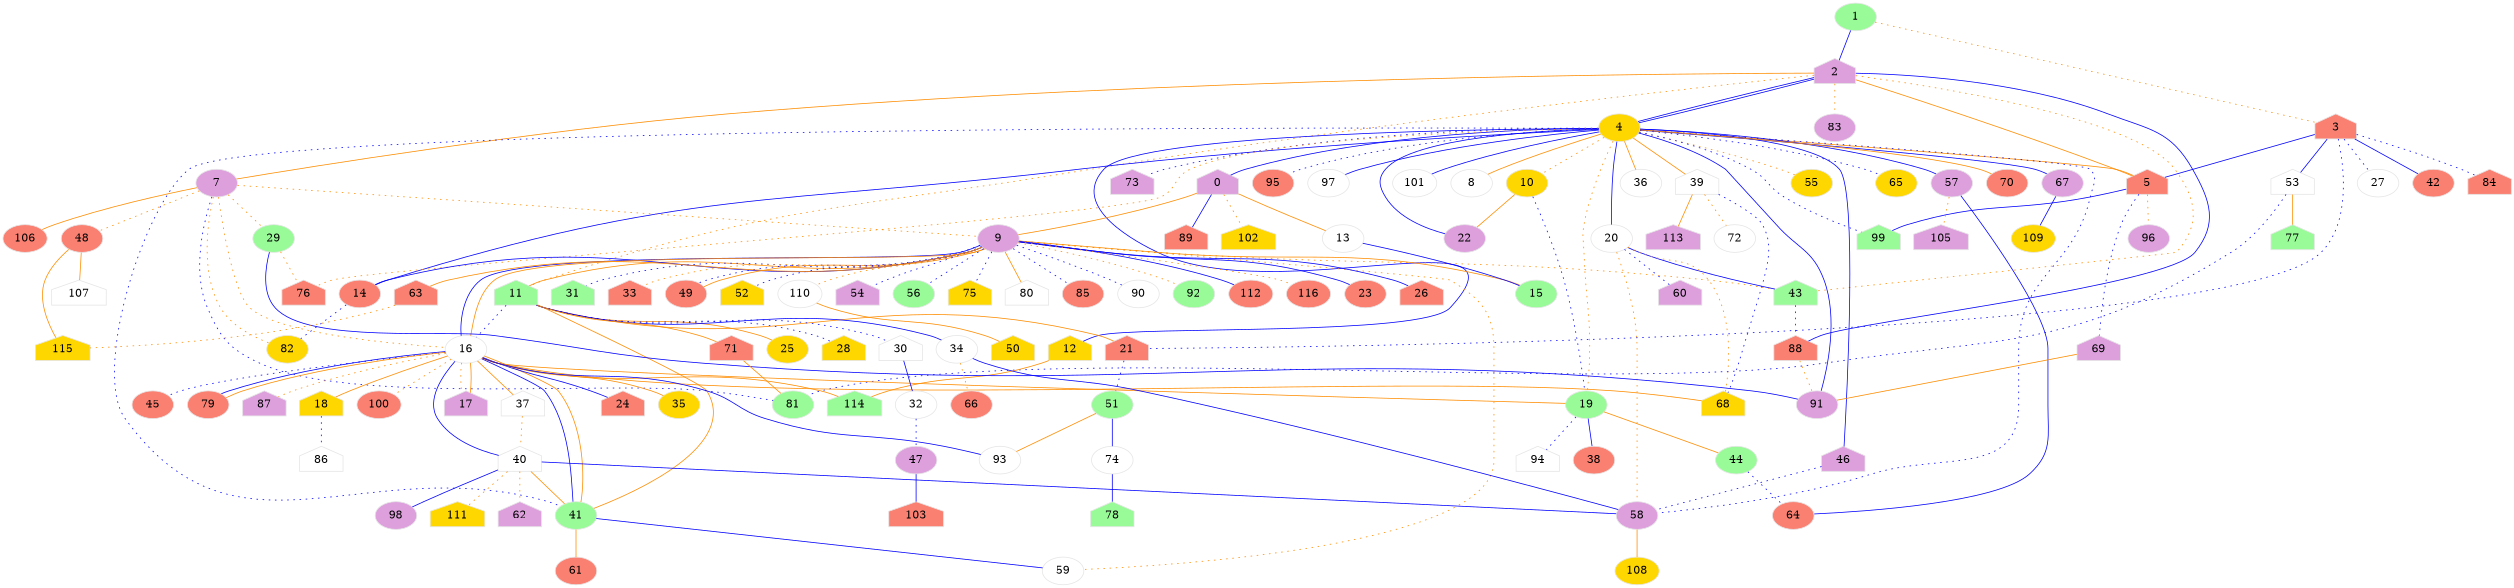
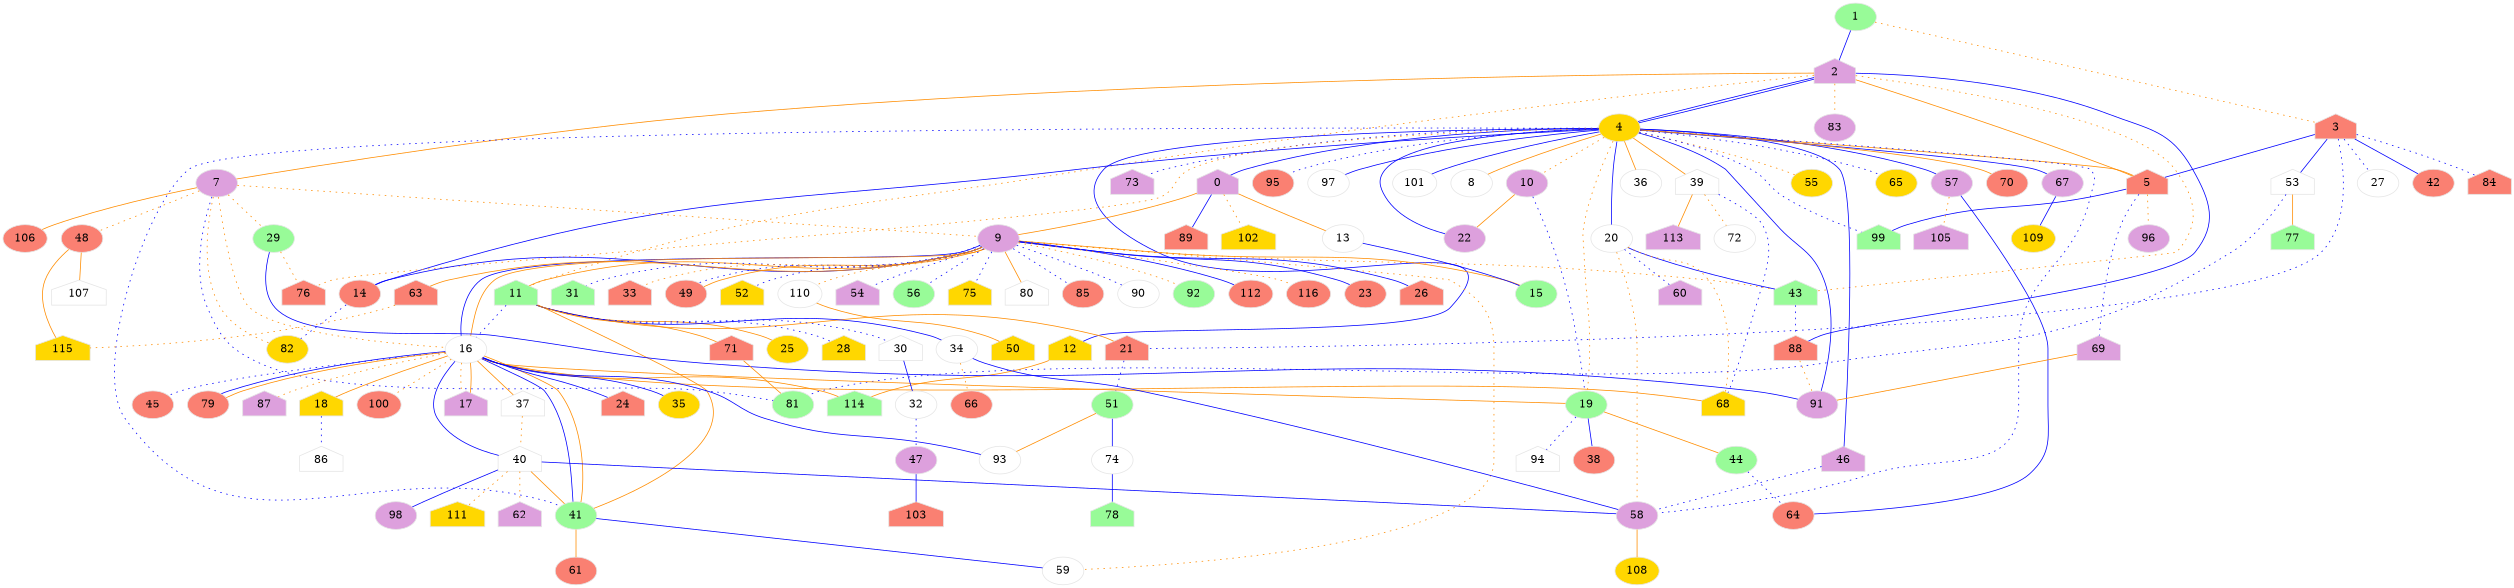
node "10": fillcolor gold -> plum
edge "16" -- "35": color darkorange -> blue
